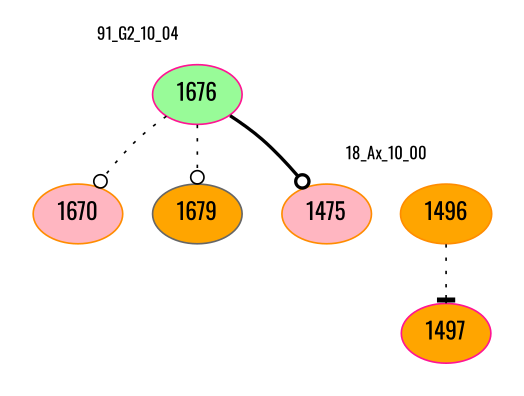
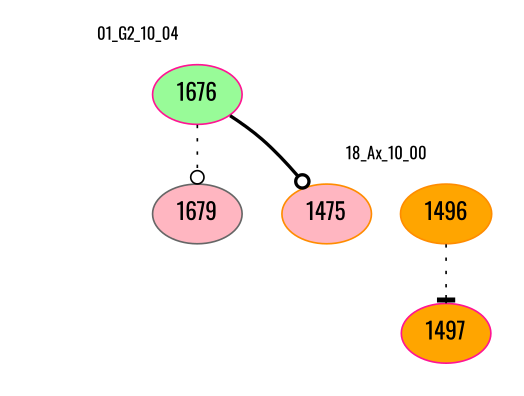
cluster "91_G2_10_04": label "91_G2_10_04" -> "01_G2_10_04"
node "1670": removed
node "1679": fillcolor orange -> lightpink
